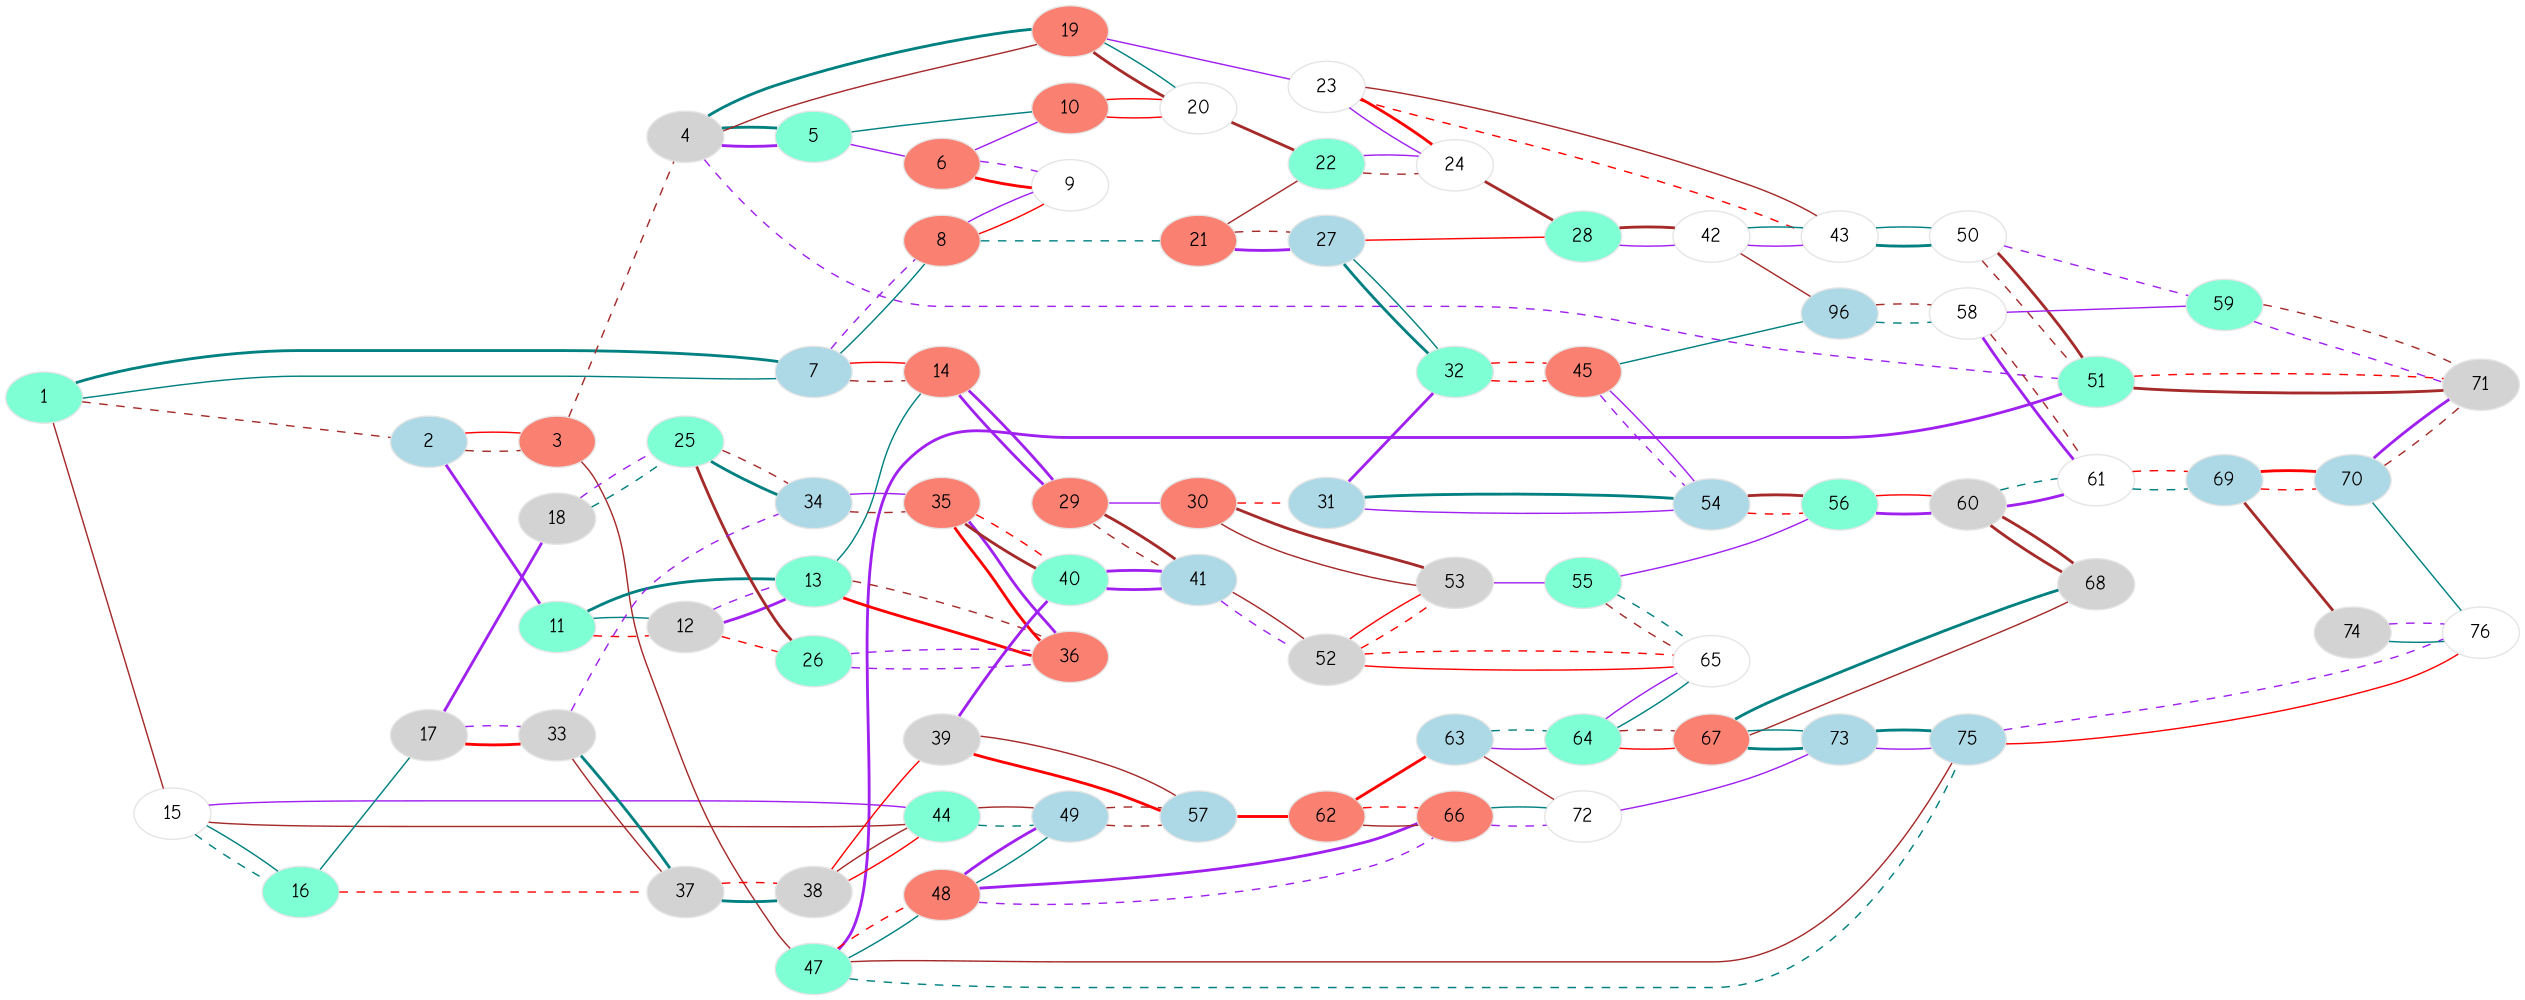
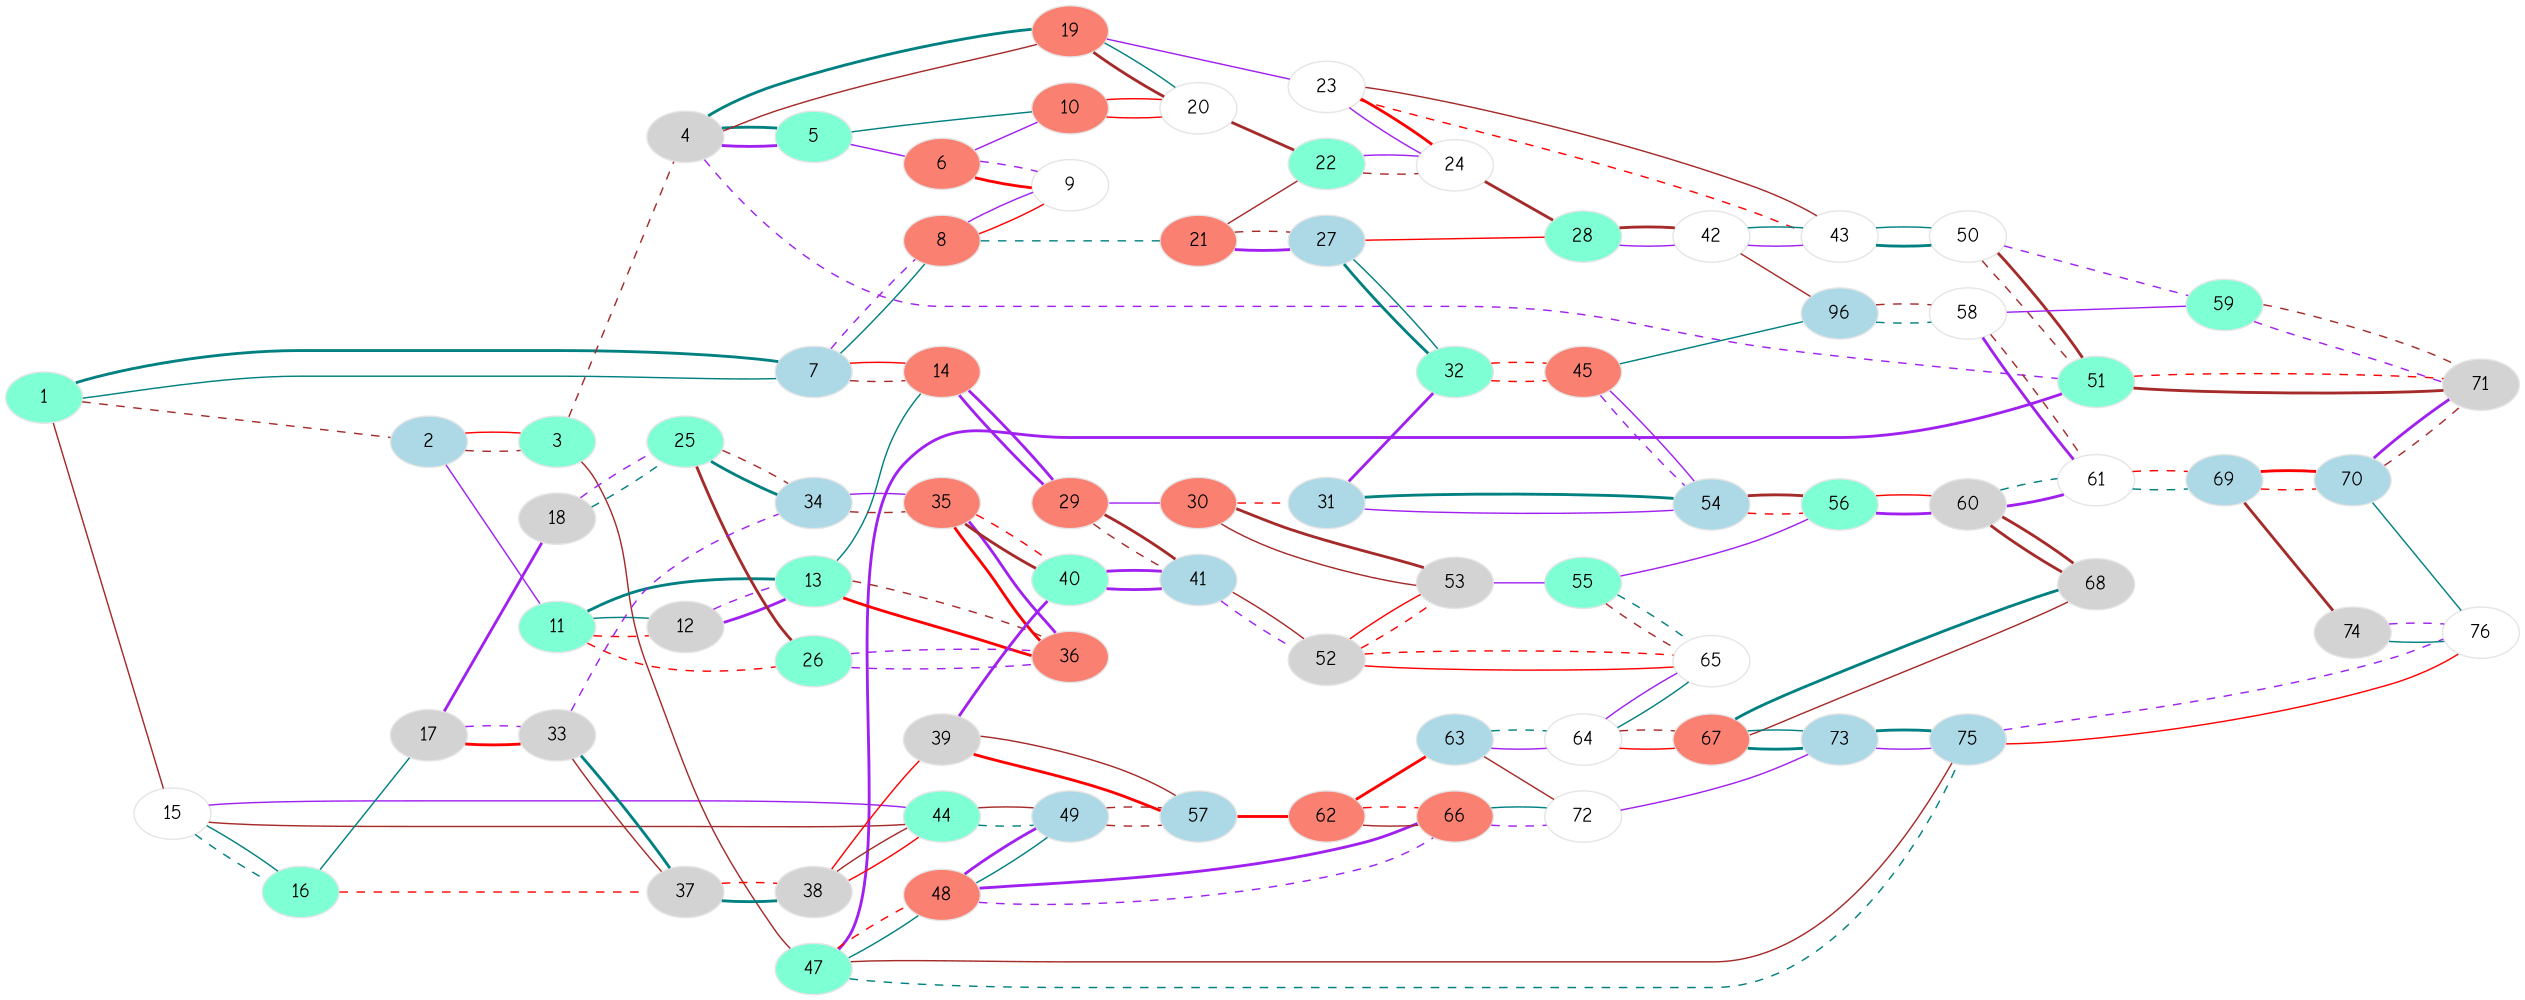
node "3": fillcolor salmon -> aquamarine
edge "2" -- "11": style bold -> solid
edge "12" -- "26": now "11" -- "26"
node "64": fillcolor aquamarine -> white
